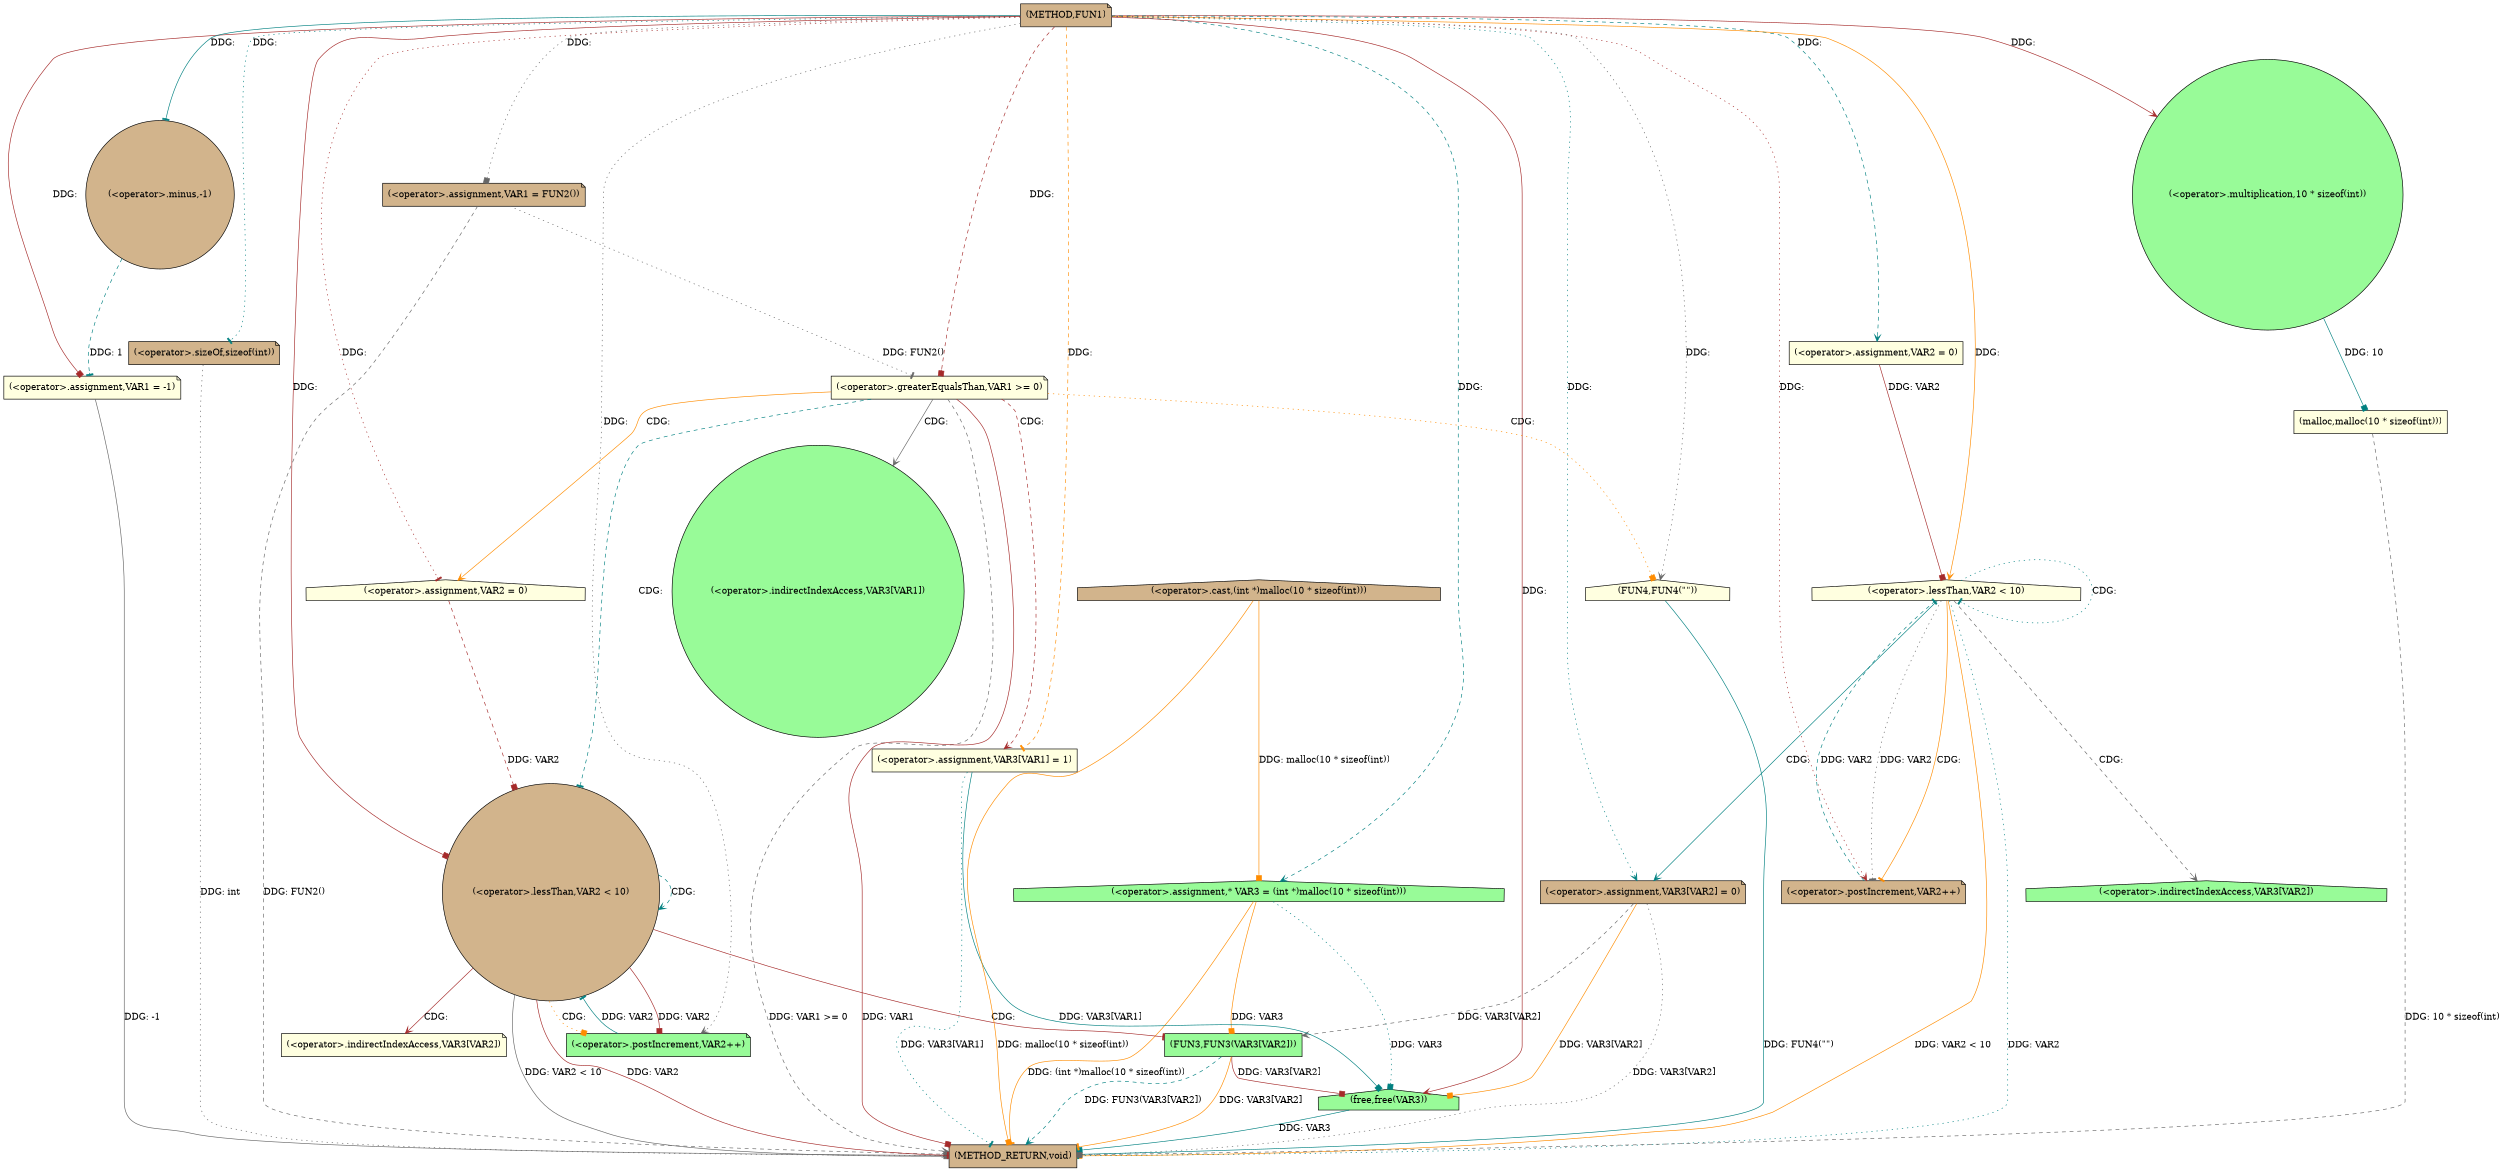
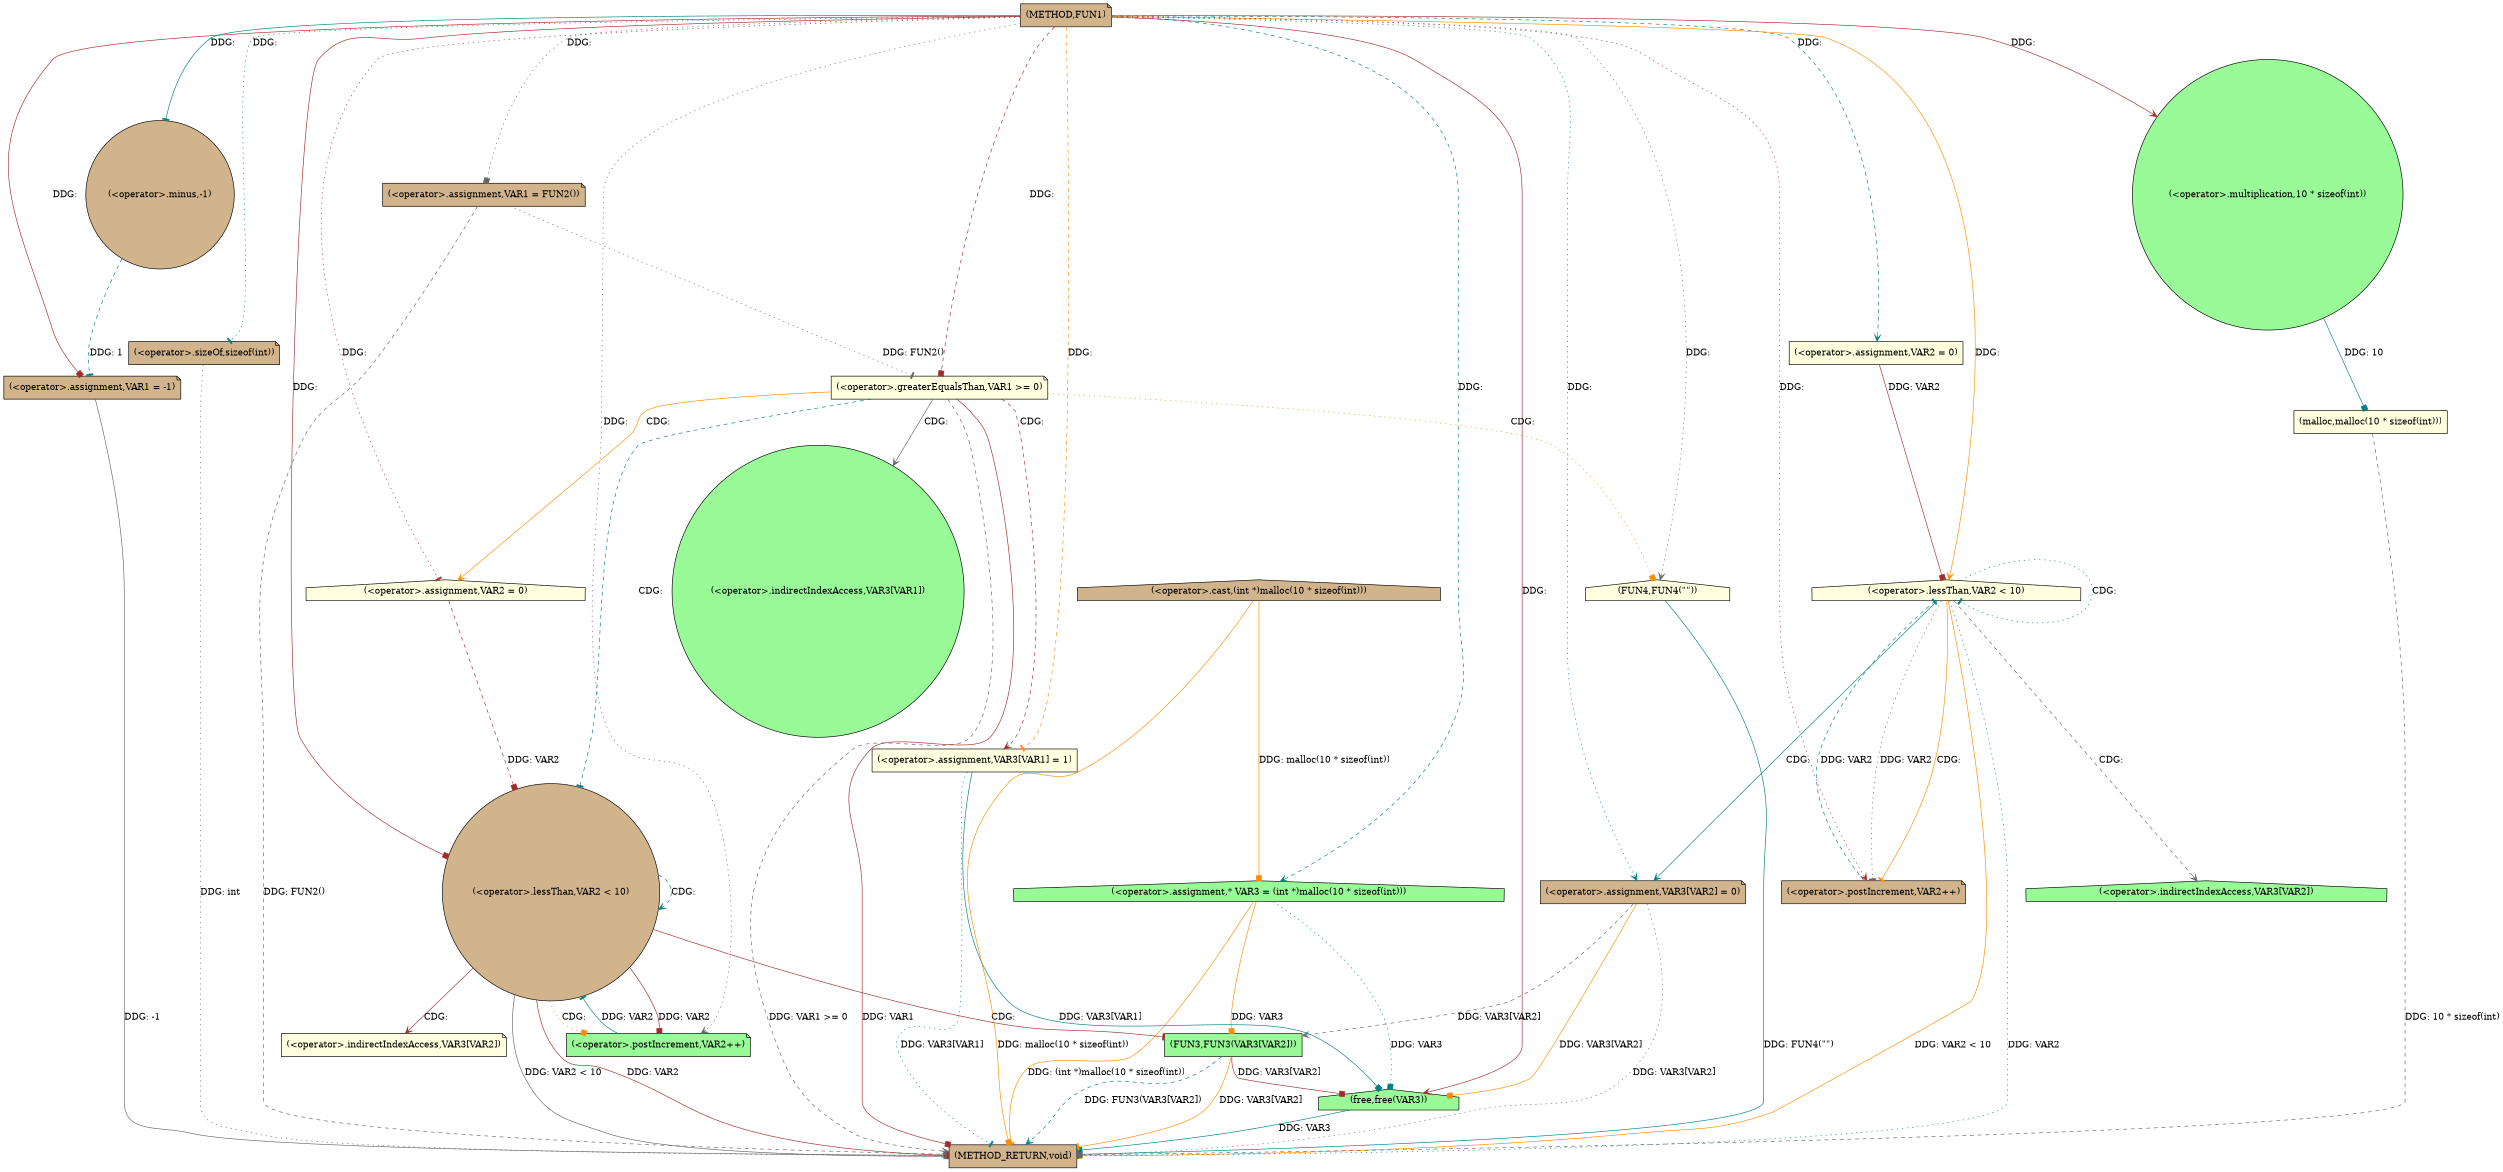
node "(<operator>.assignment,VAR1 = -1)": fillcolor lightyellow -> tan
